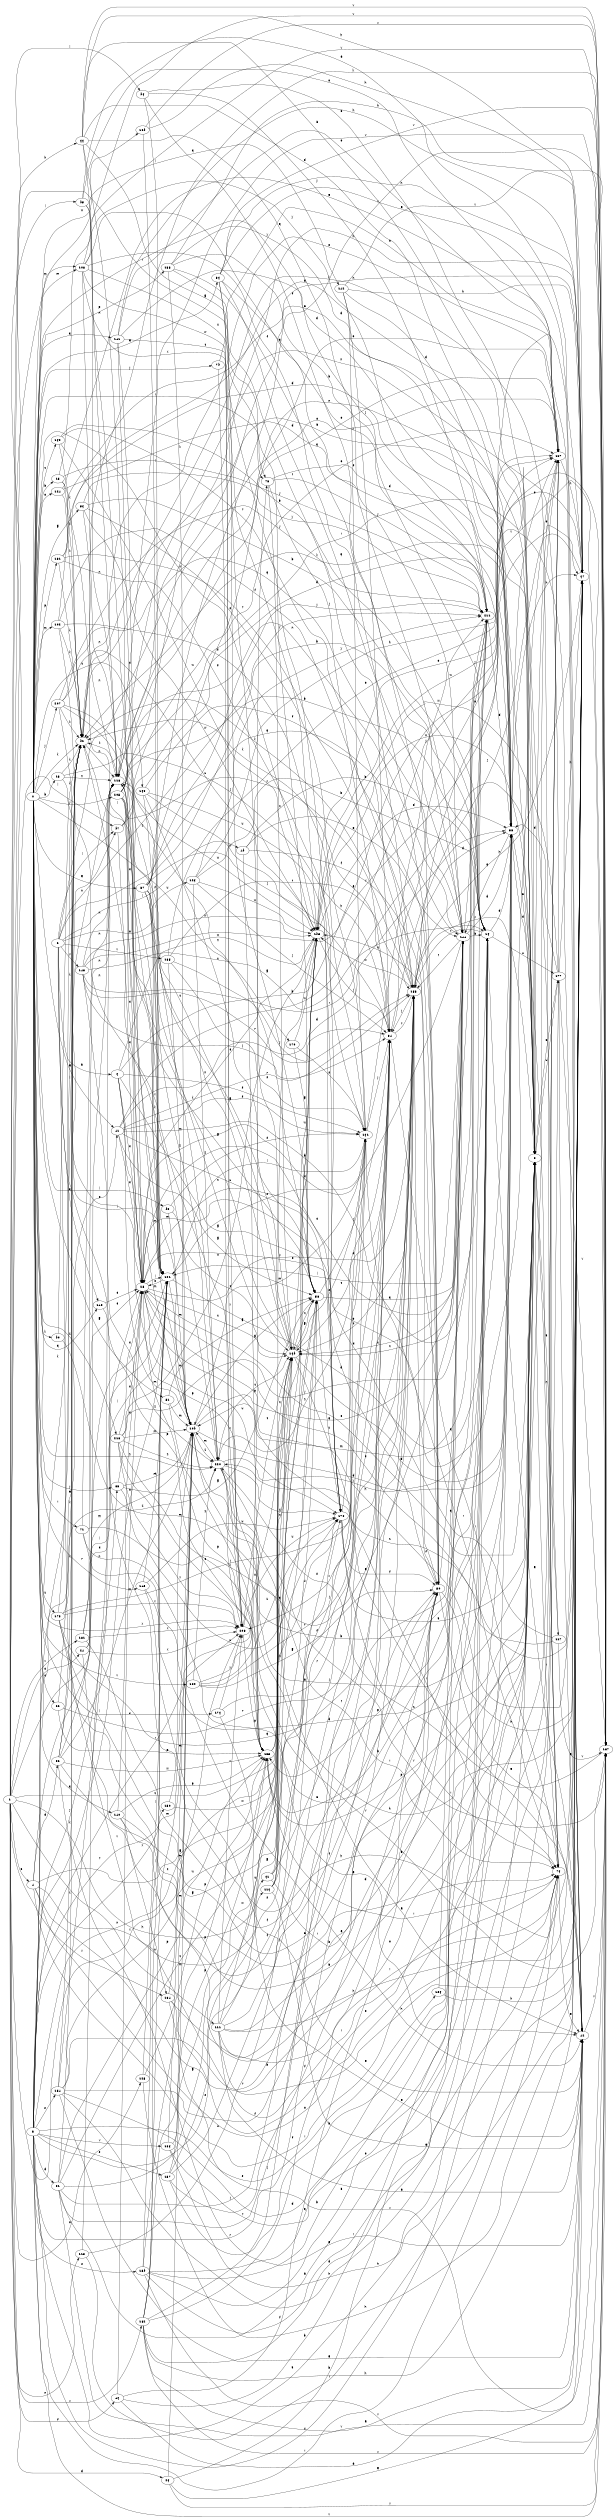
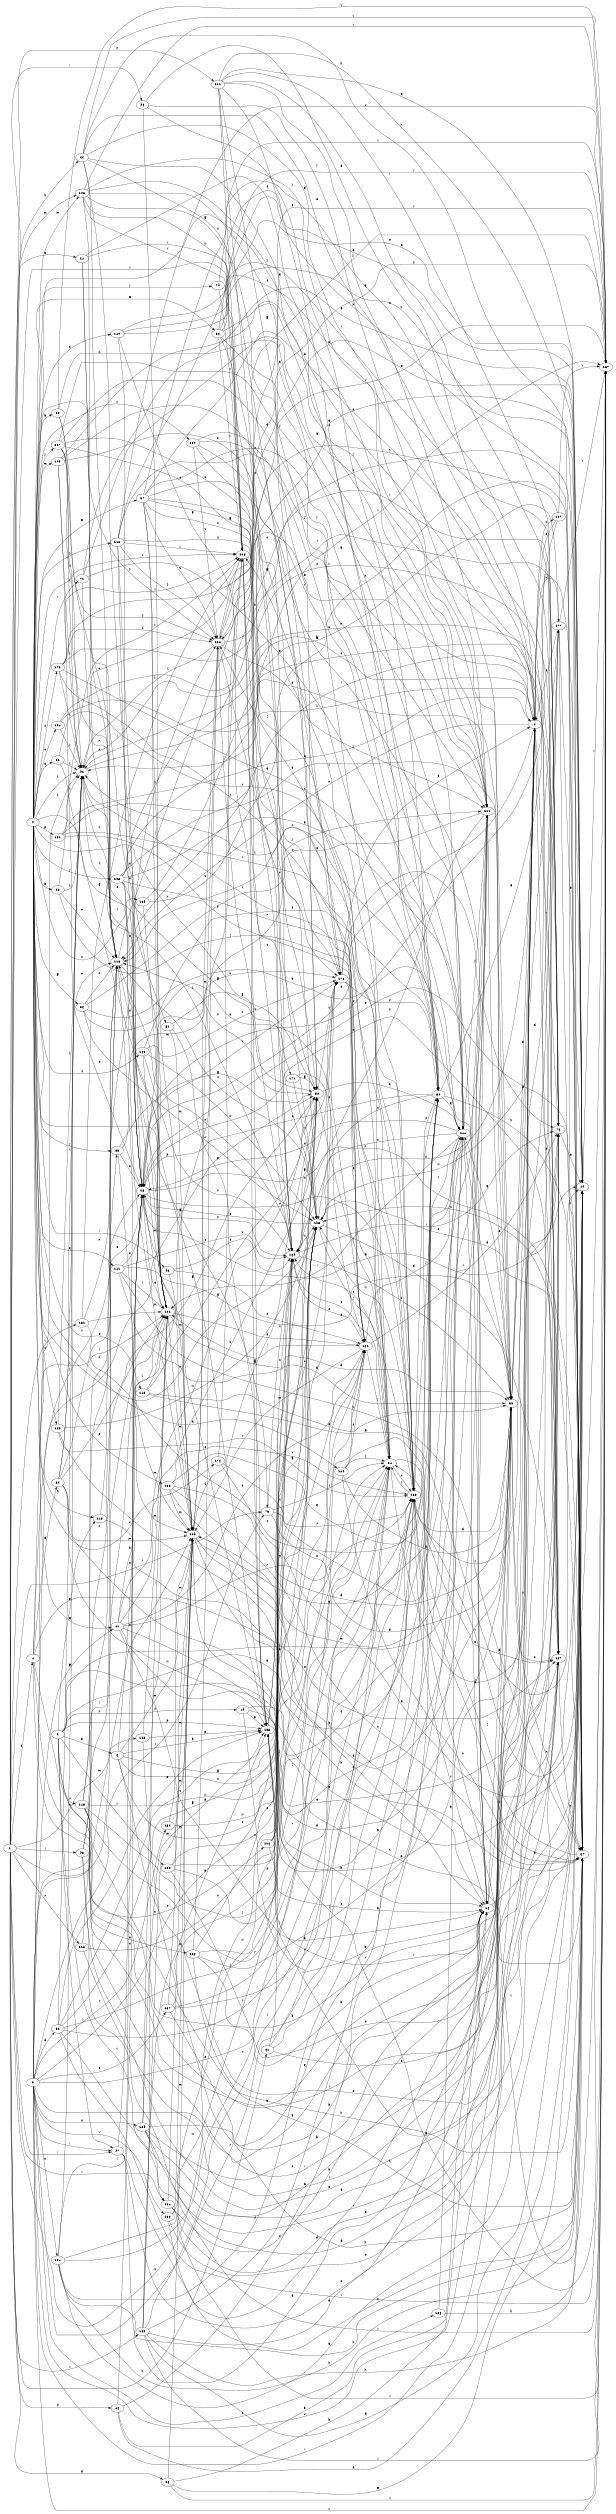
edge "133" -> "109": label "k" -> "m"
node "90": removed
